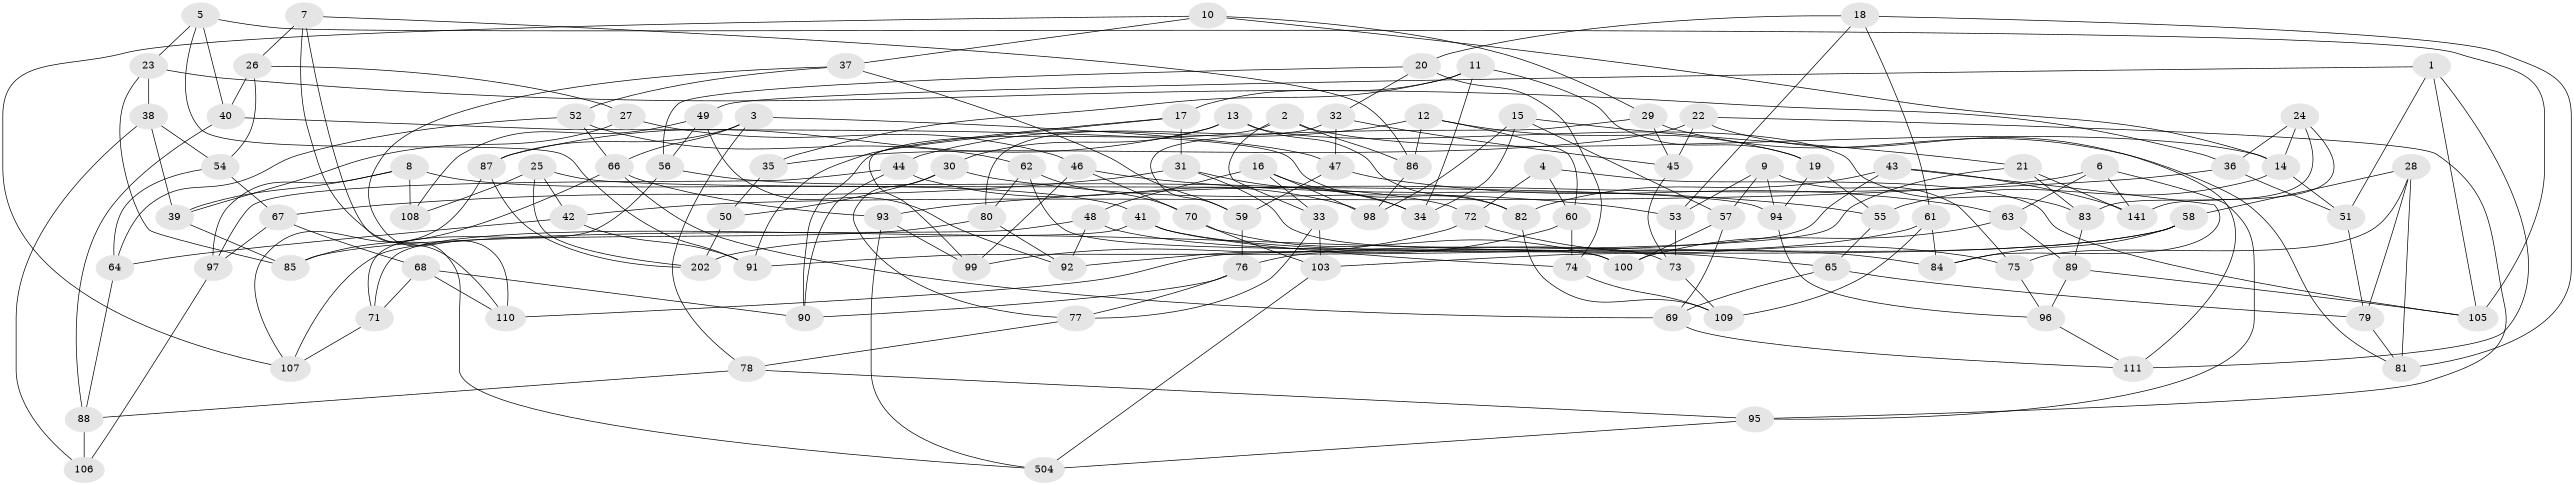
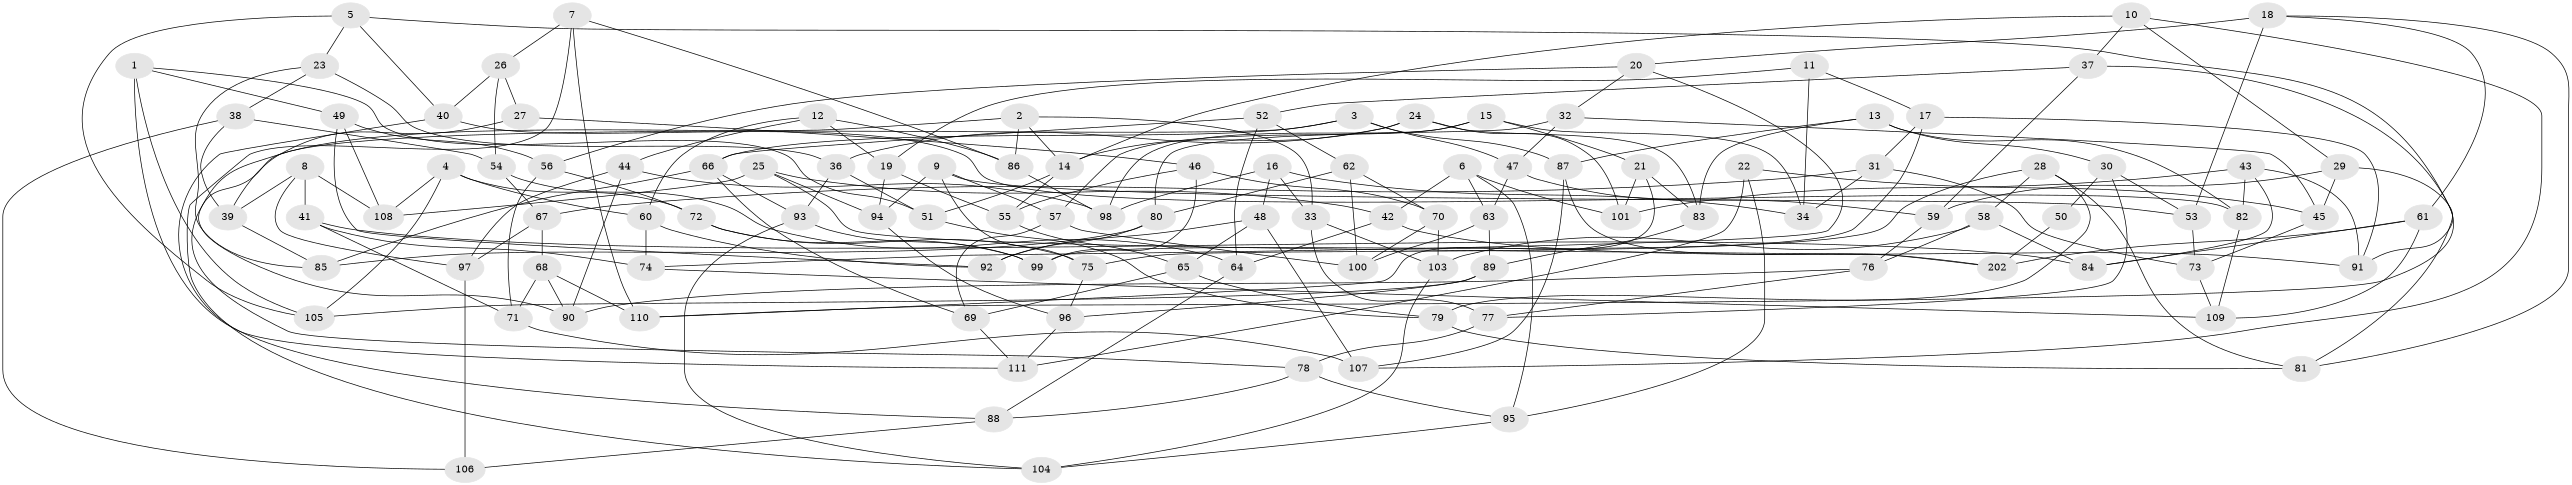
node "35": removed
edge "4" -- "108": added
node "141": label "141" -> "101"
node "504": label "504" -> "104"
